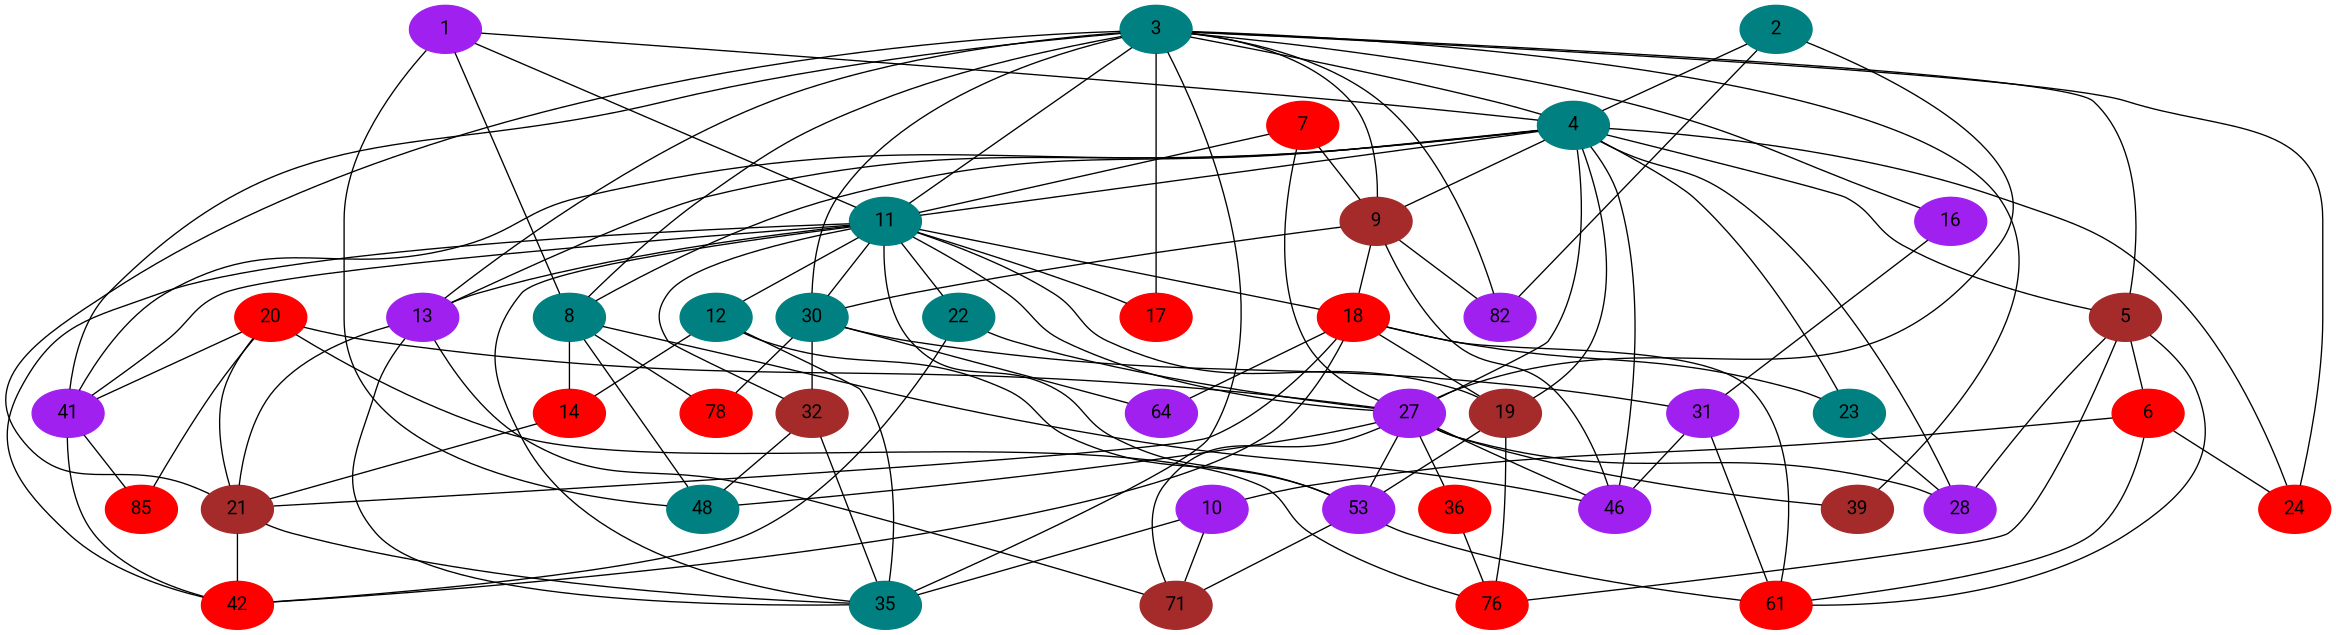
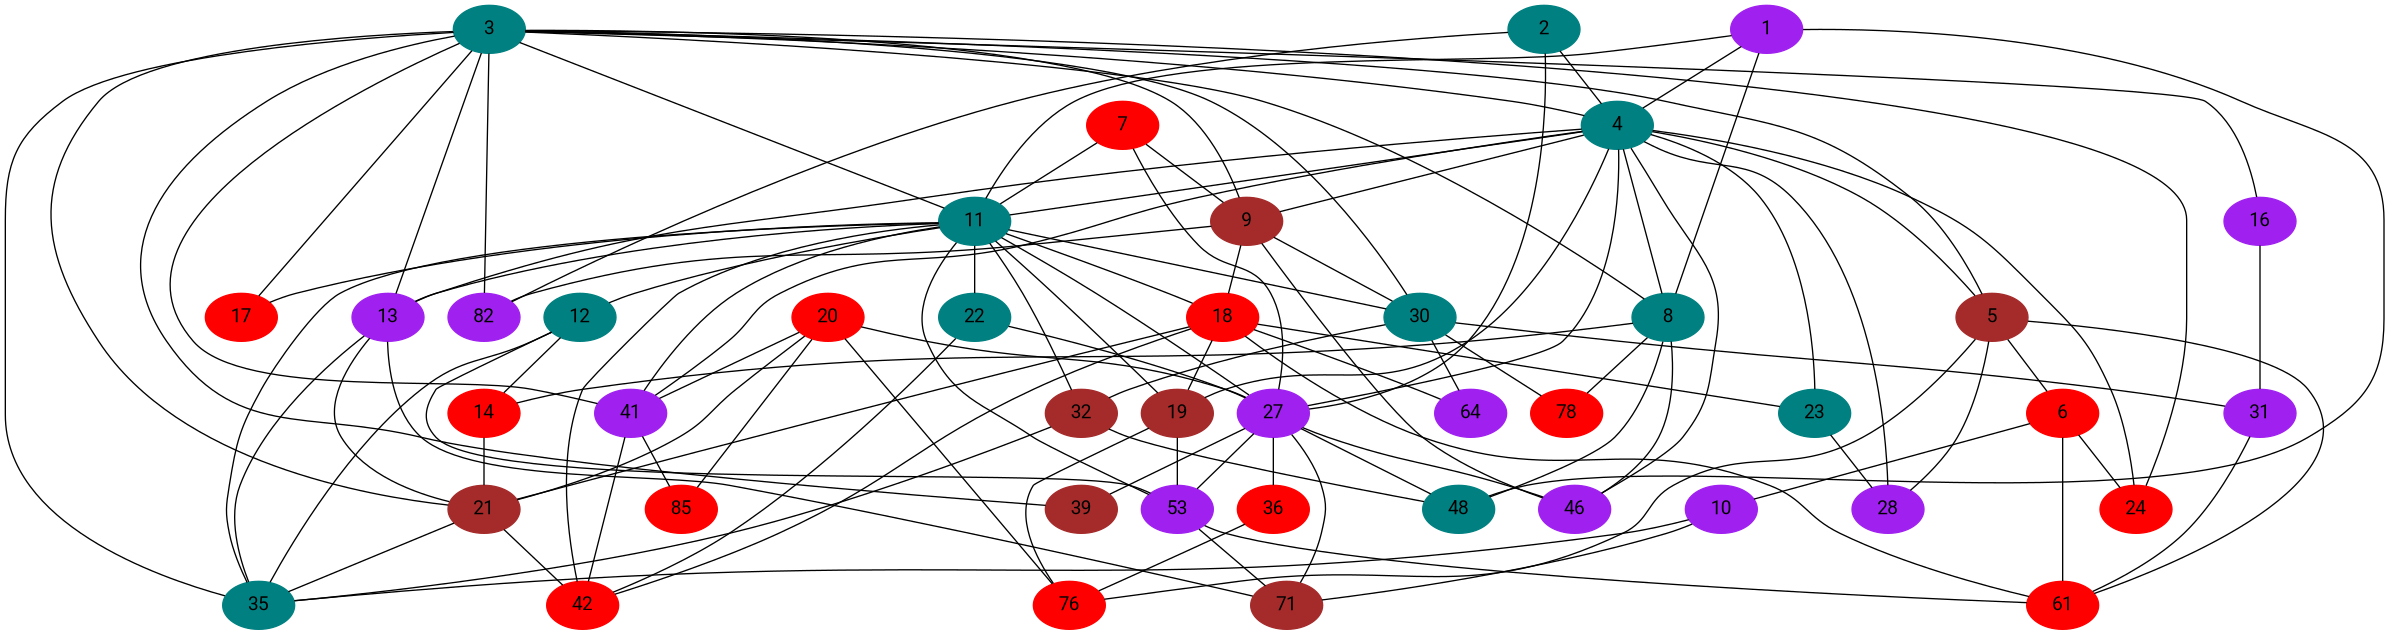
edge "27" -- "28": removed
edge "31" -- "46": removed
